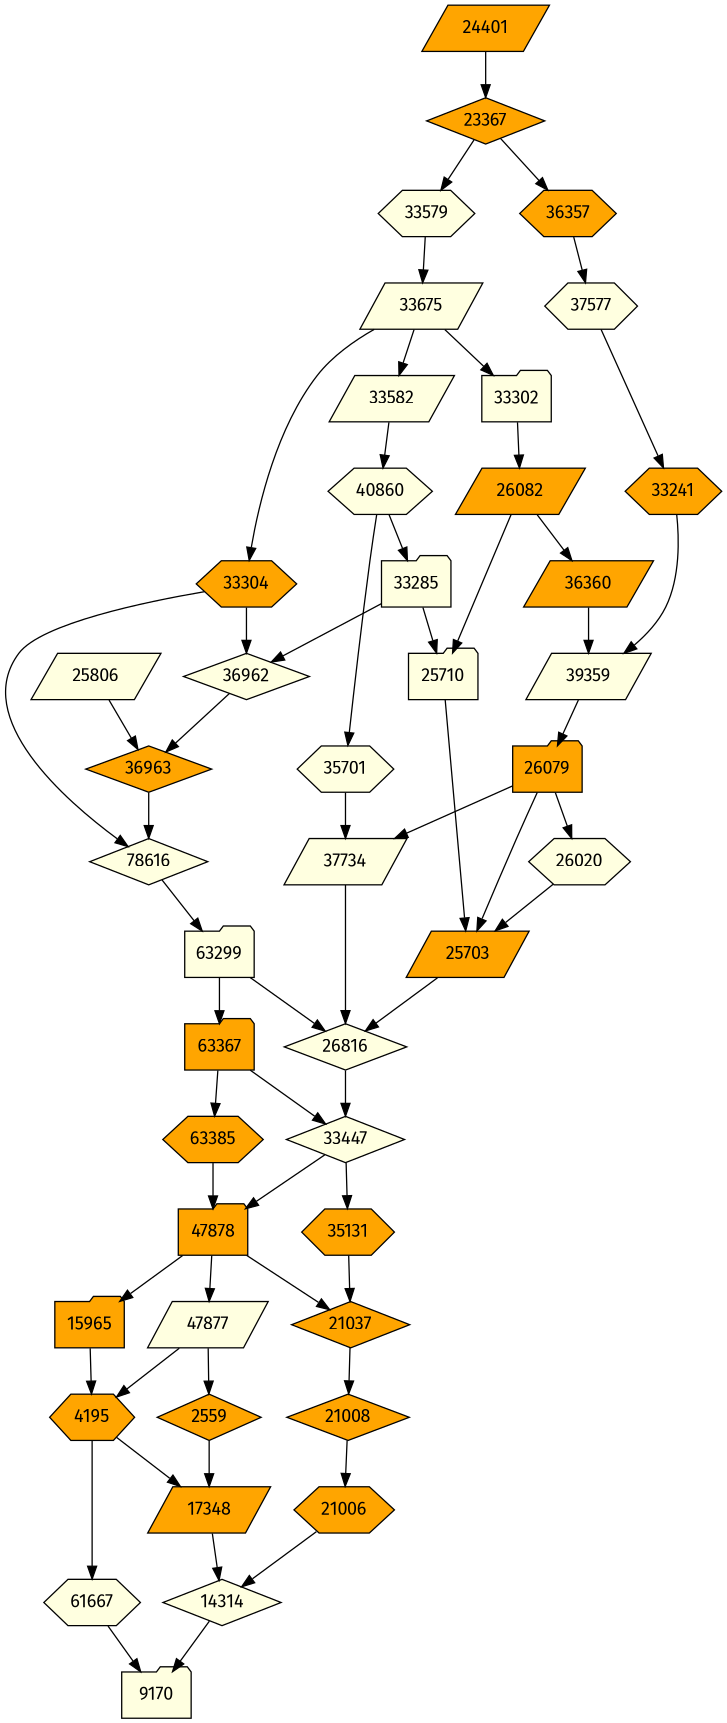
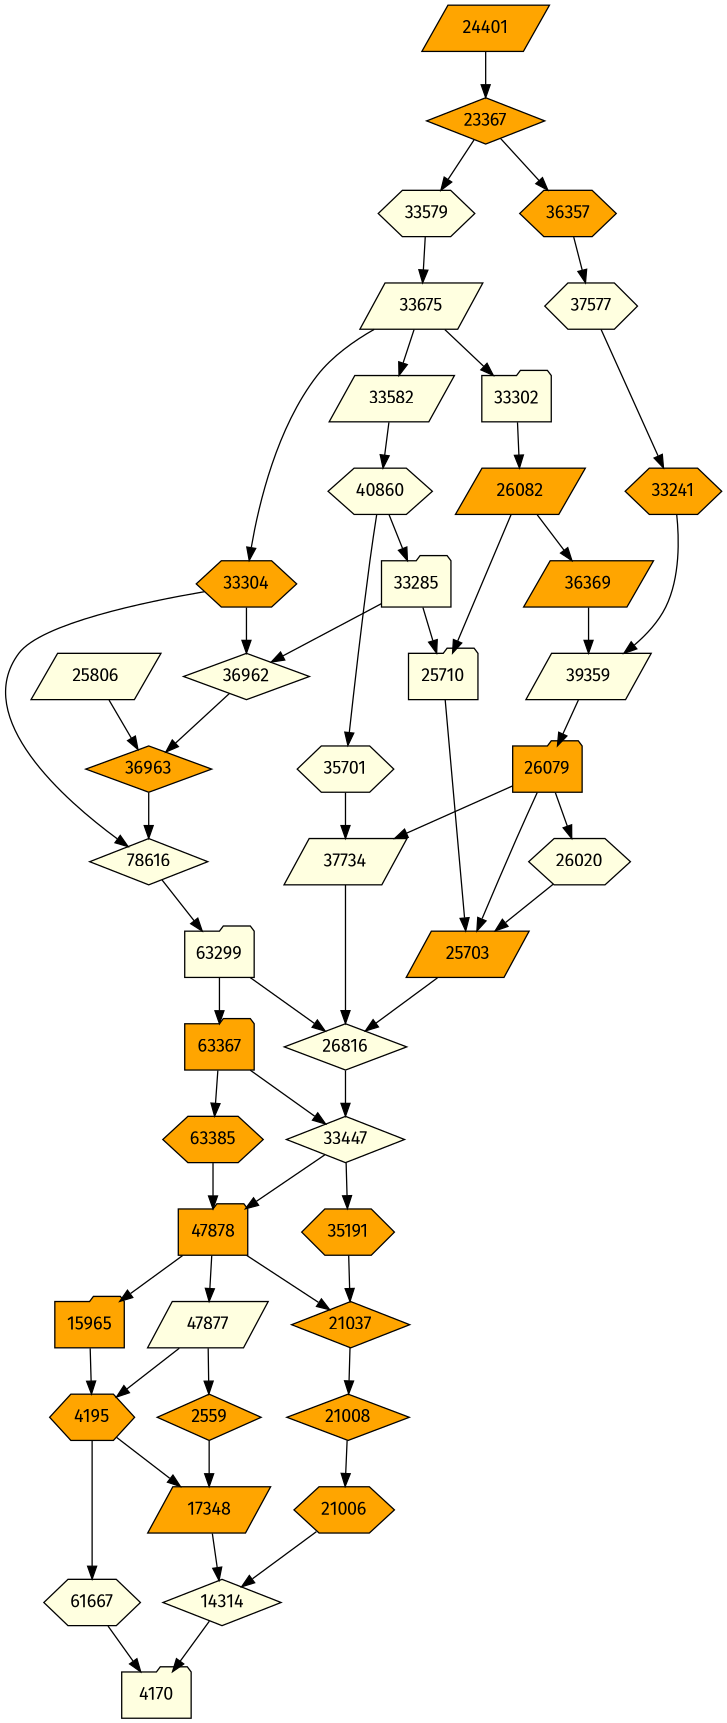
node "36360": label "36360" -> "36369"
node "35131": label "35131" -> "35191"
node "9170": label "9170" -> "4170"
